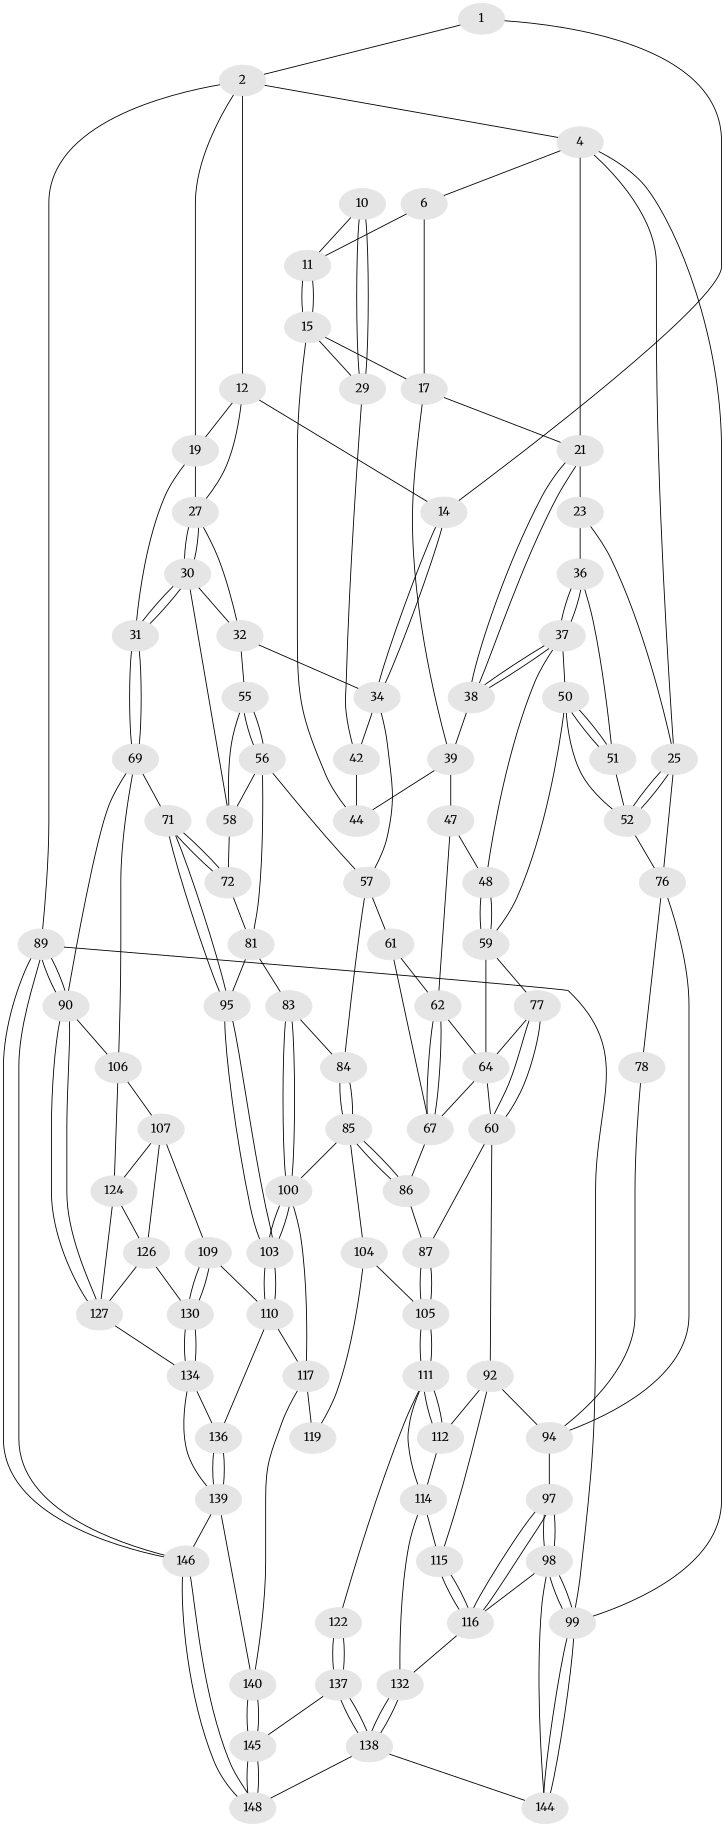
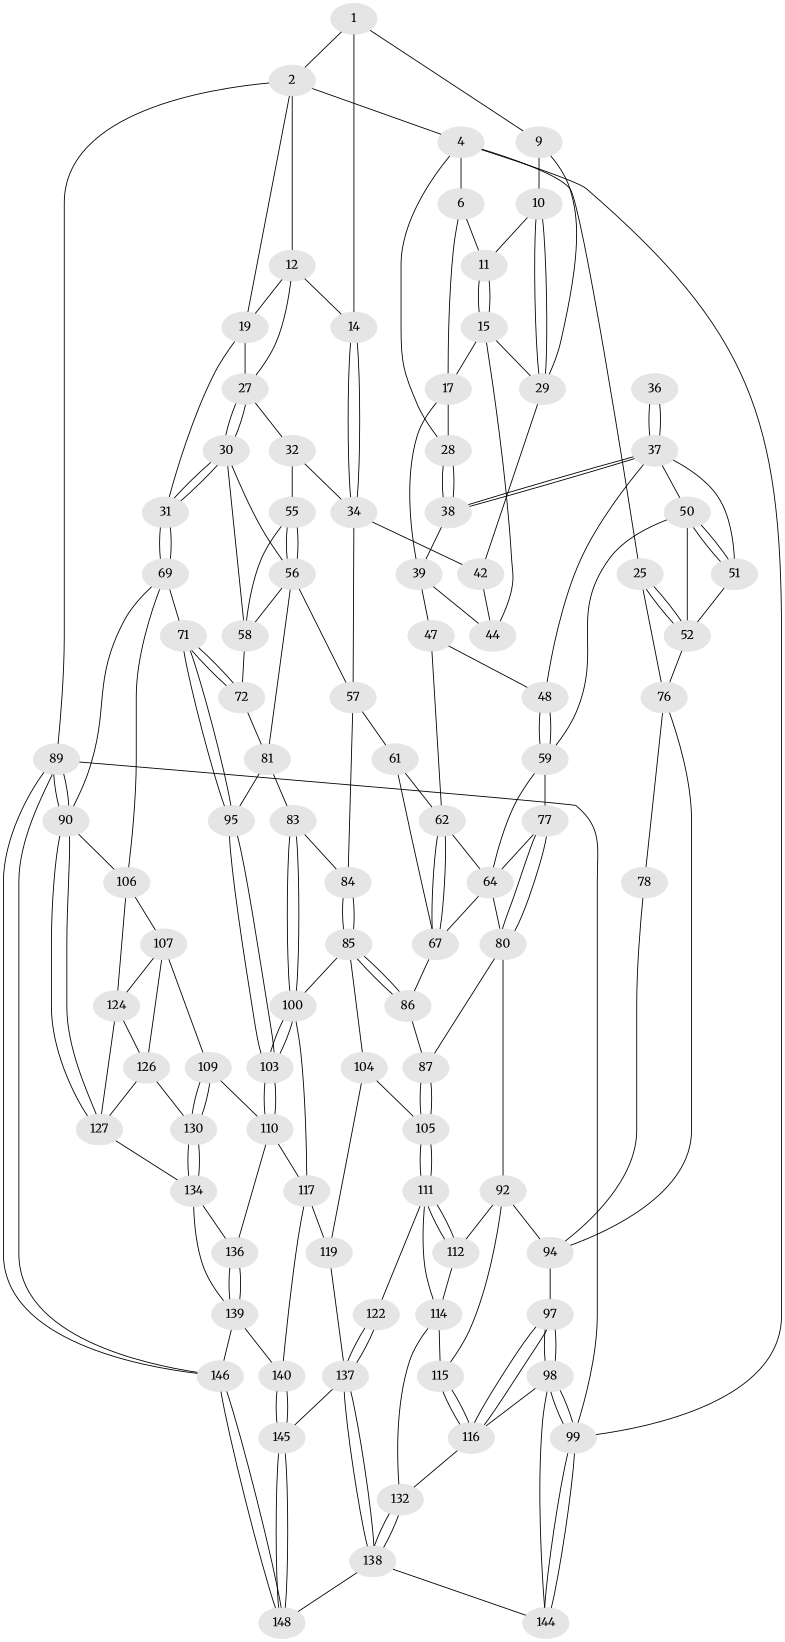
node "9": added
node "21": label "21" -> "28"
node "23": removed
edge "30" -- "32": now "30" -- "56"
edge "36" -- "51": now "37" -- "51"
node "60": label "60" -> "80"
edge "119" -- "137": added
